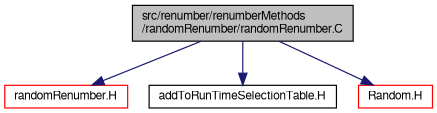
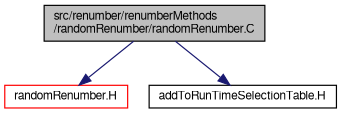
node "Random.H": removed
